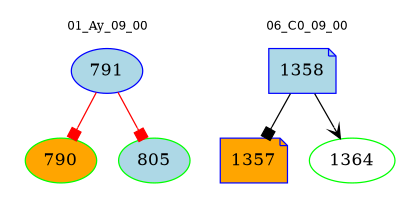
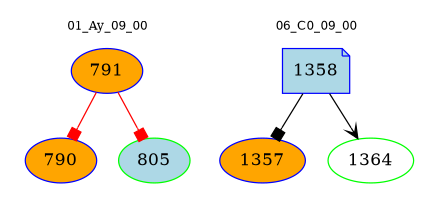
node "791": fillcolor lightblue -> orange
node "790": color green -> blue
node "1357": shape note -> ellipse
